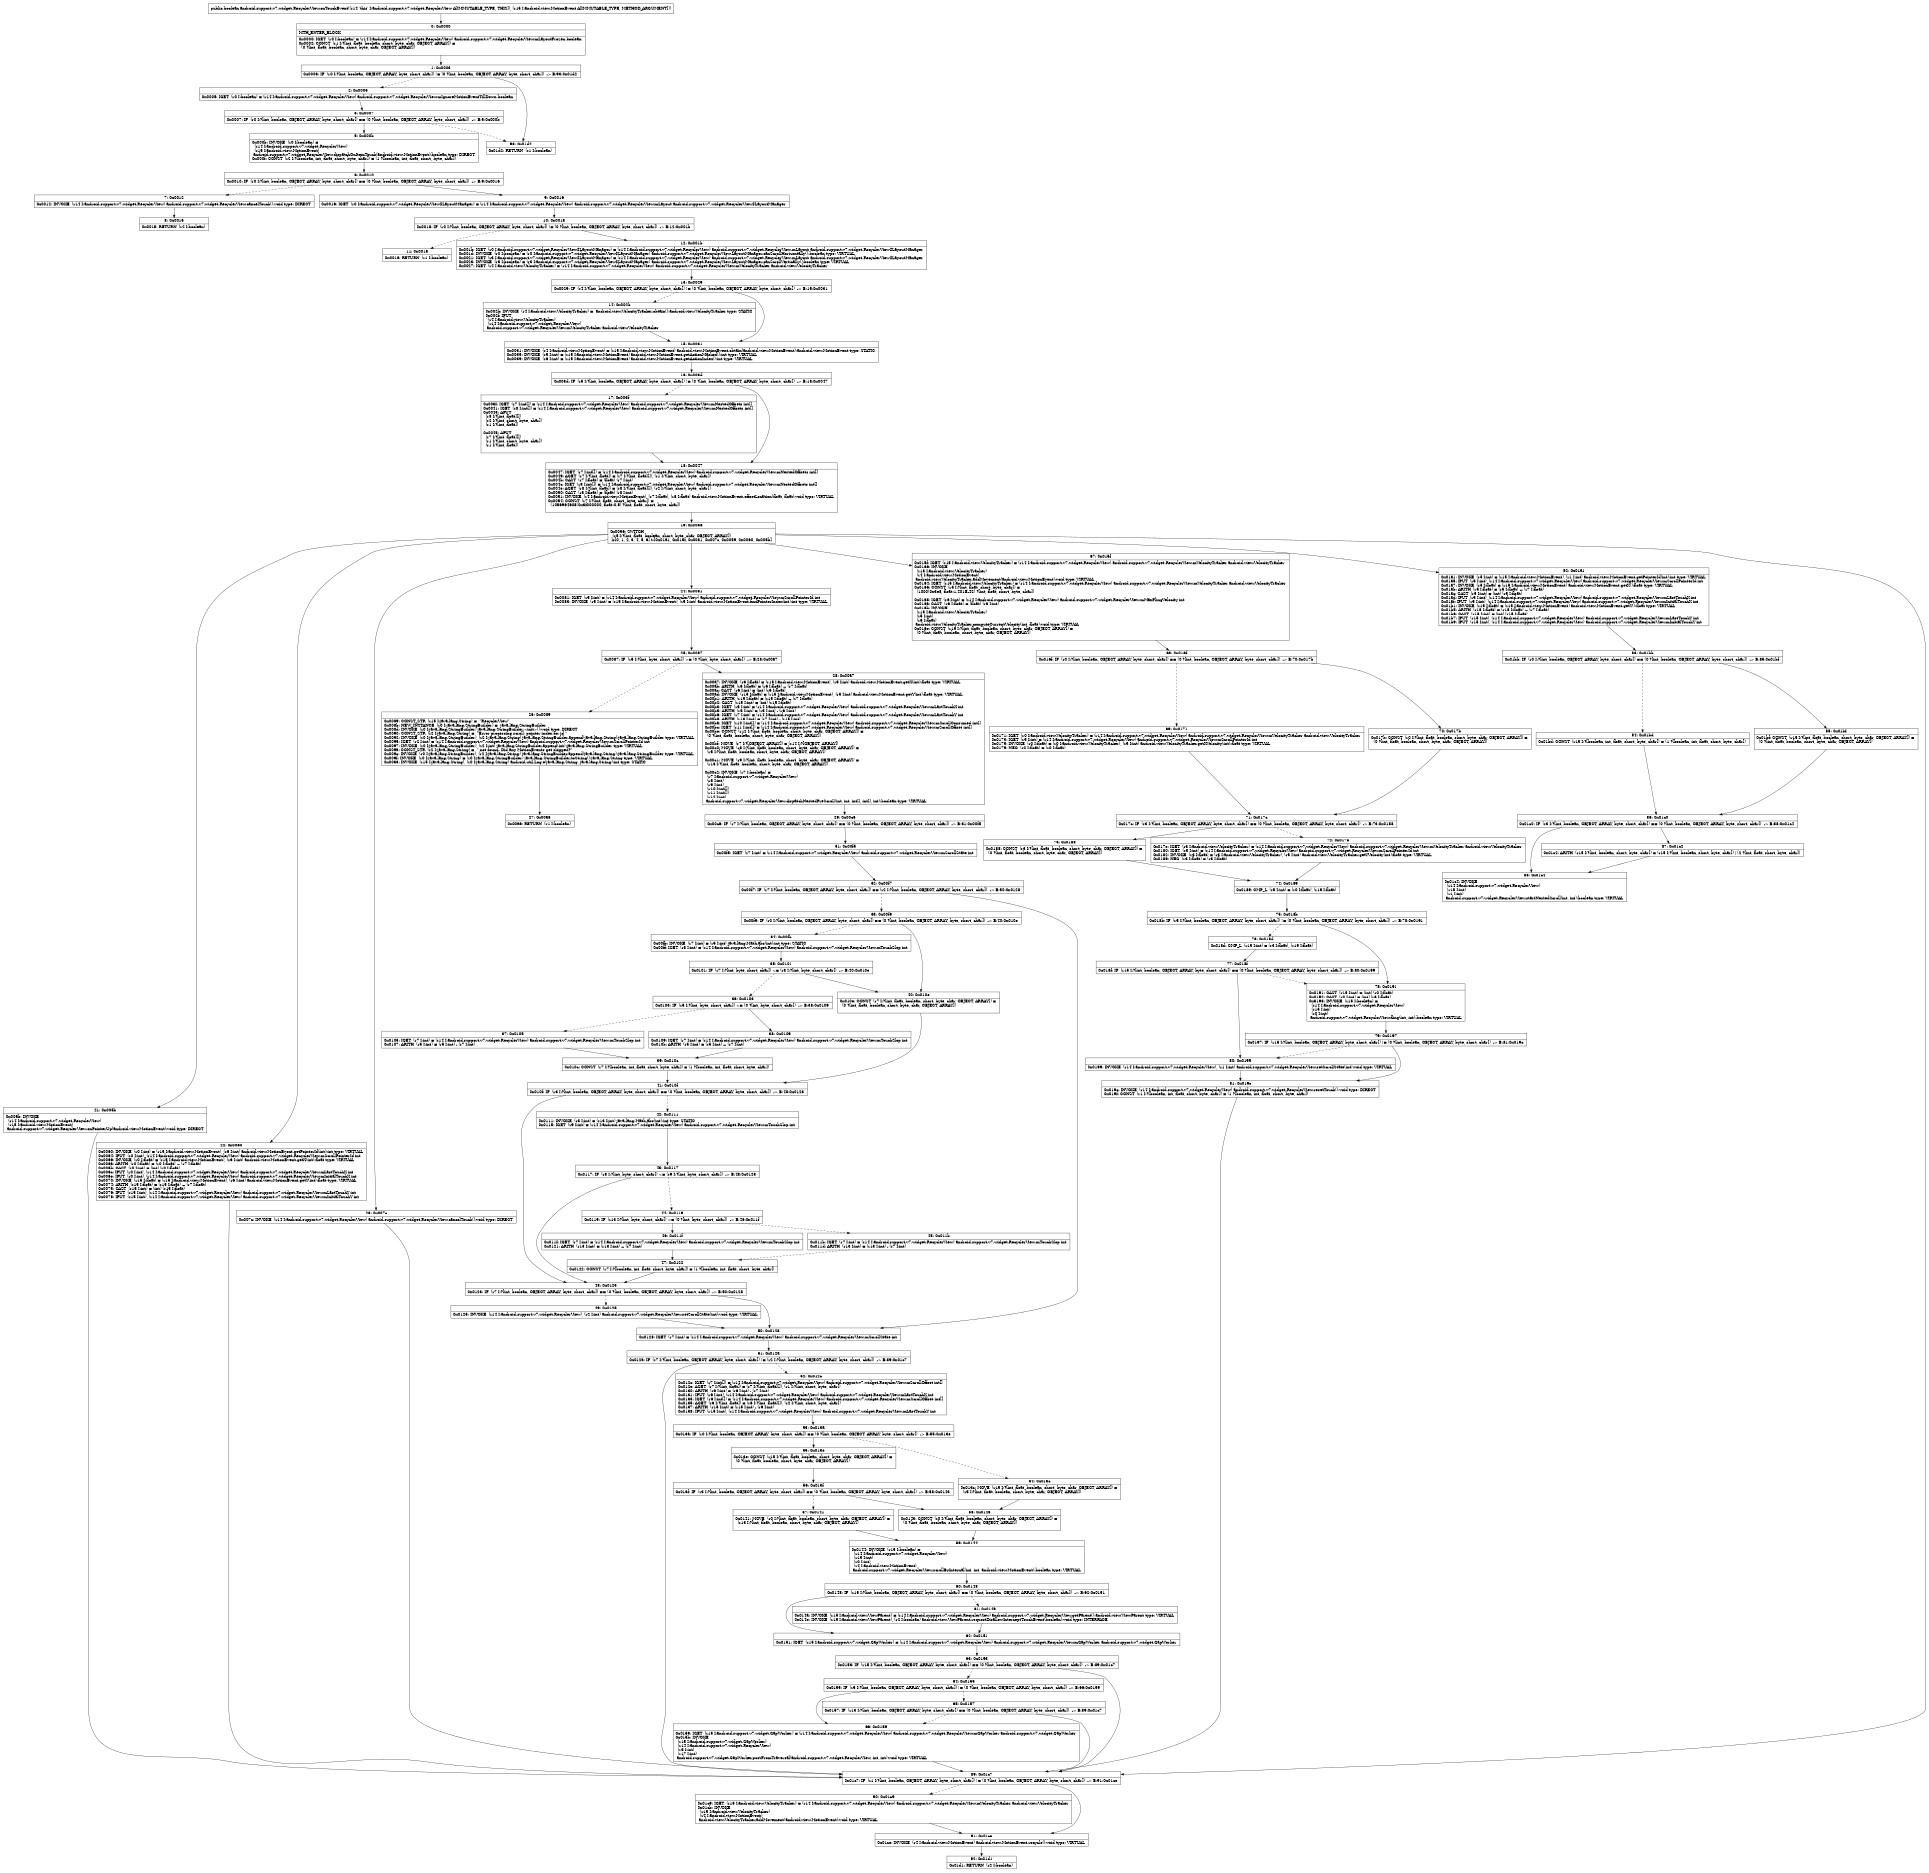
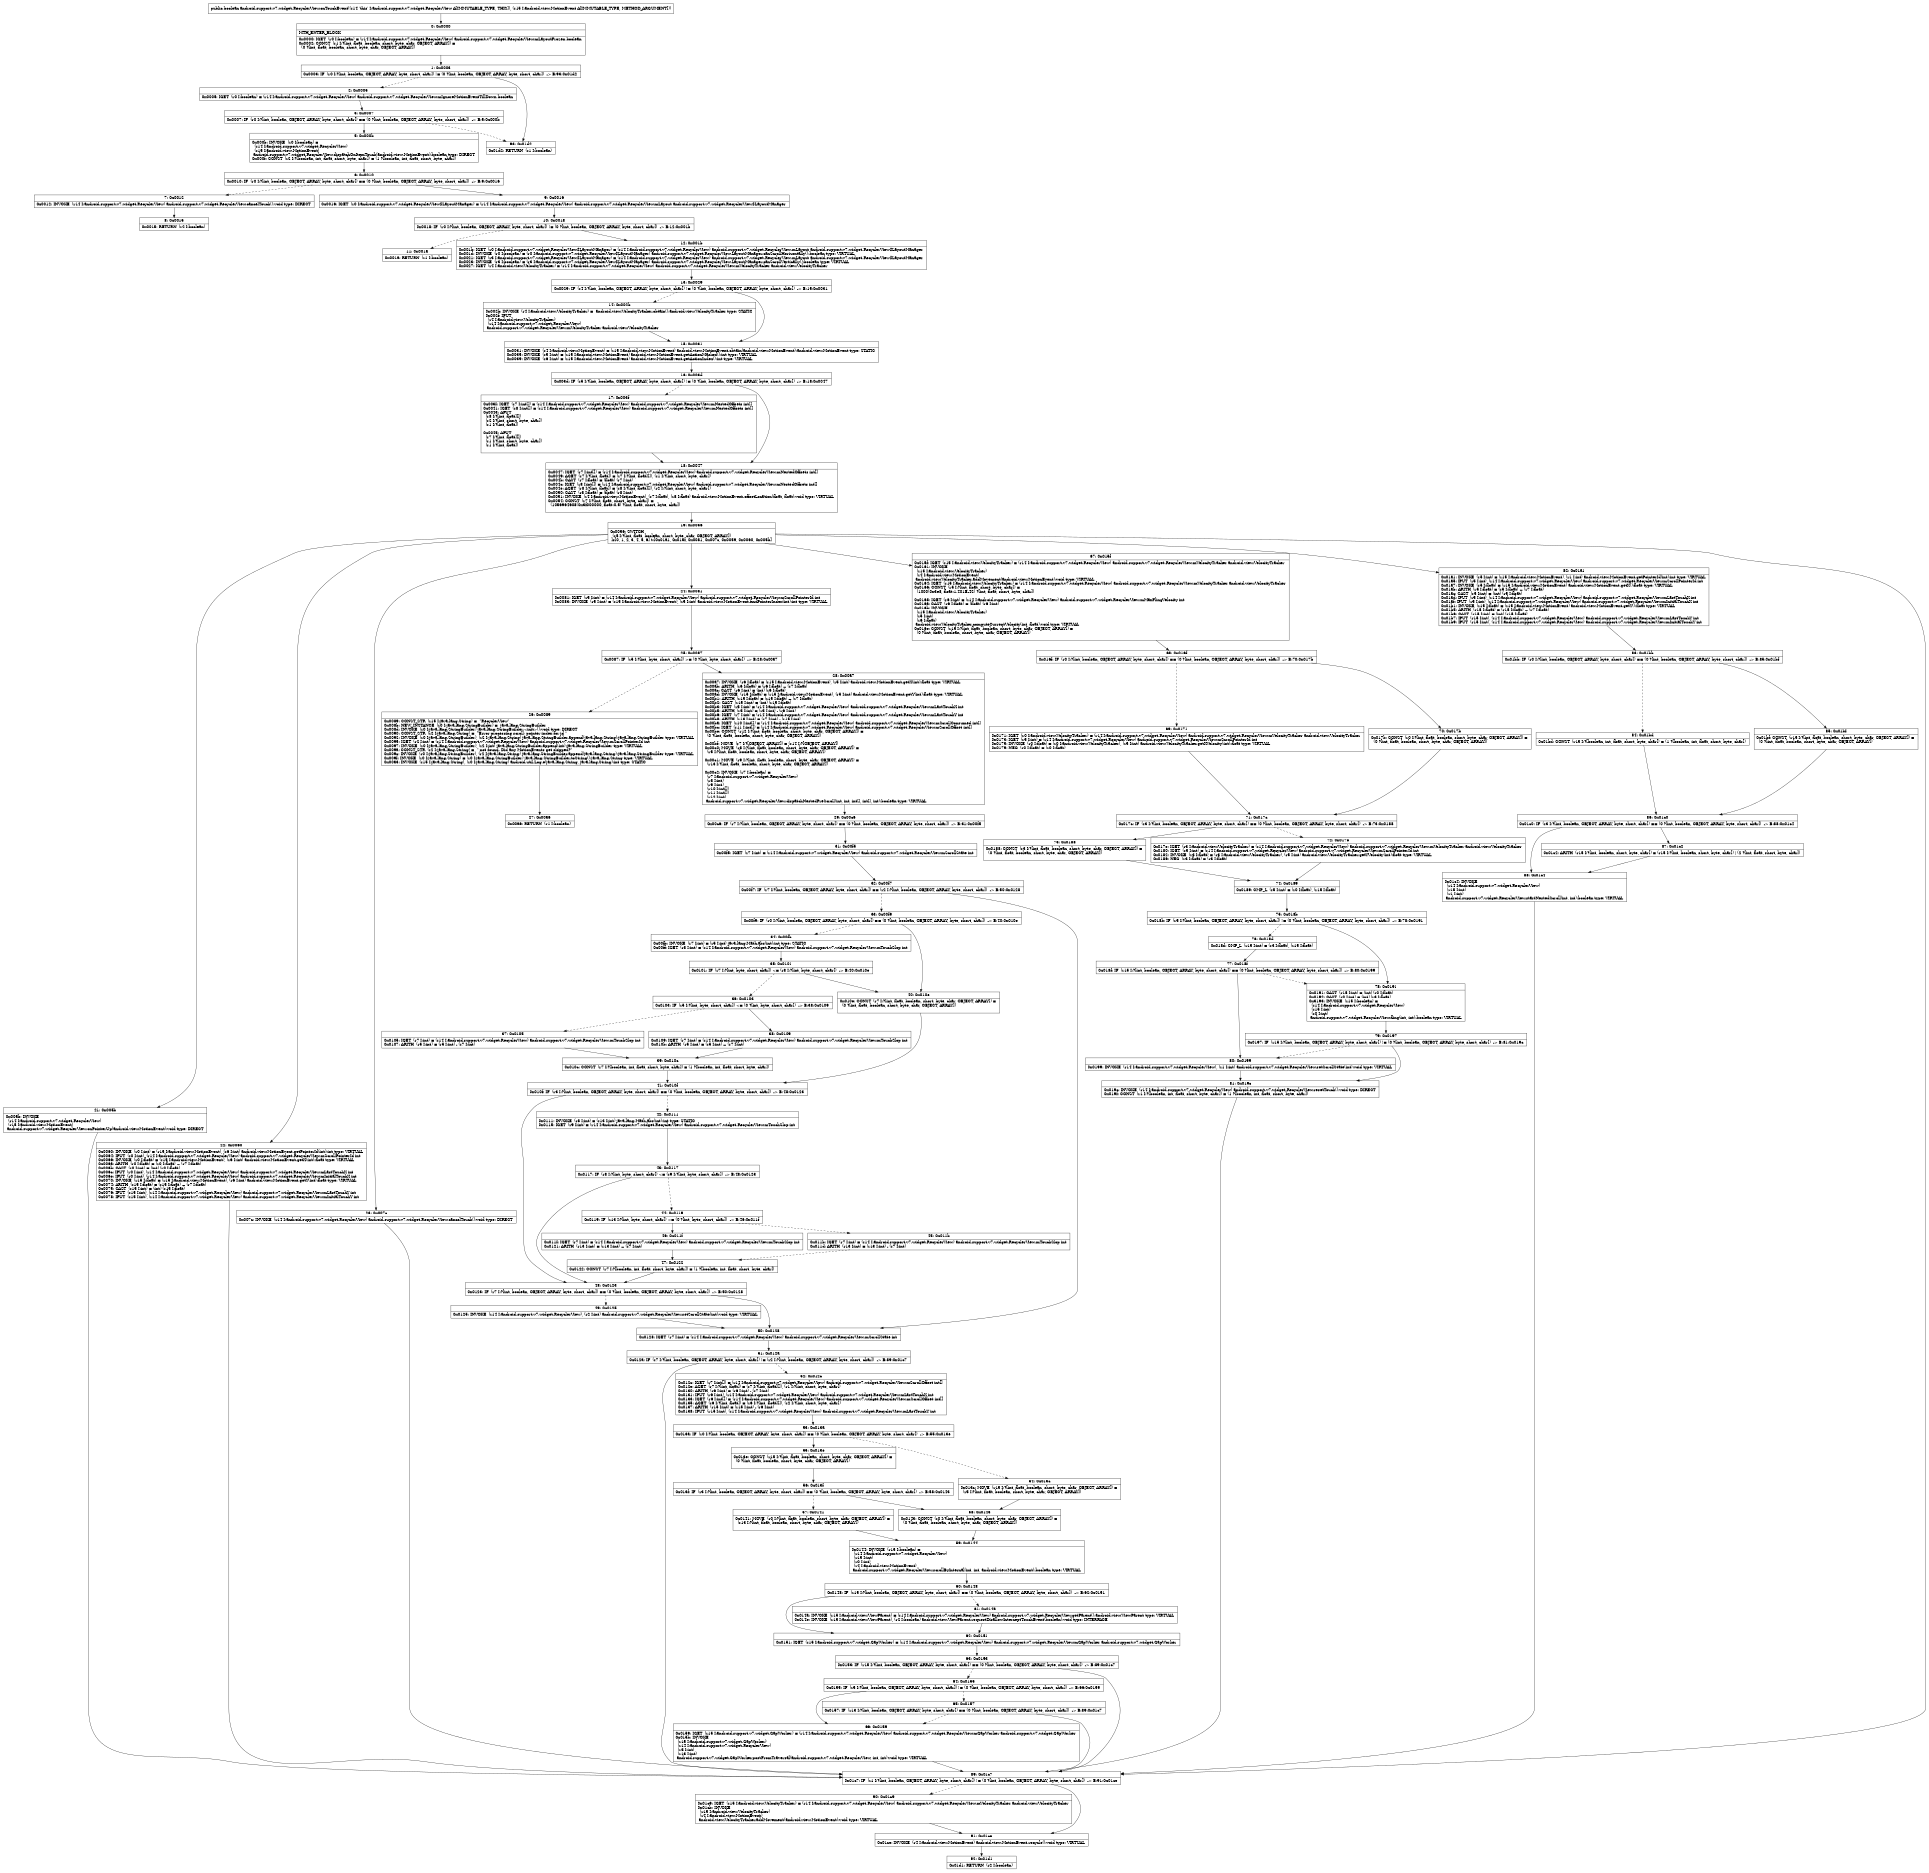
node "67: 0x015f": text "0x0166: INVOKE" -> "0x0161: INVOKE"
edge "88: 0x01c4" -> "89: 0x01c7": added
node "66: 0x0159": text "(r17 I:int)" -> "(r13 I:int)"
